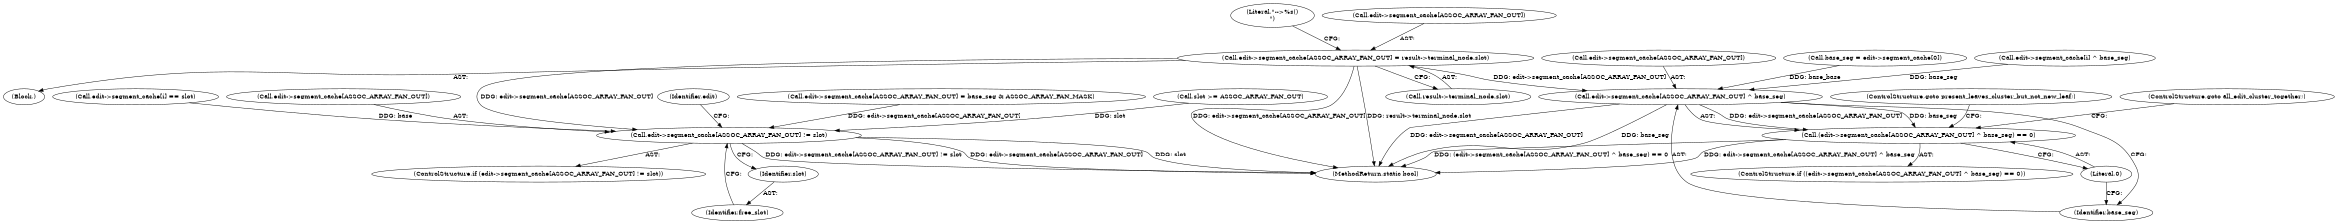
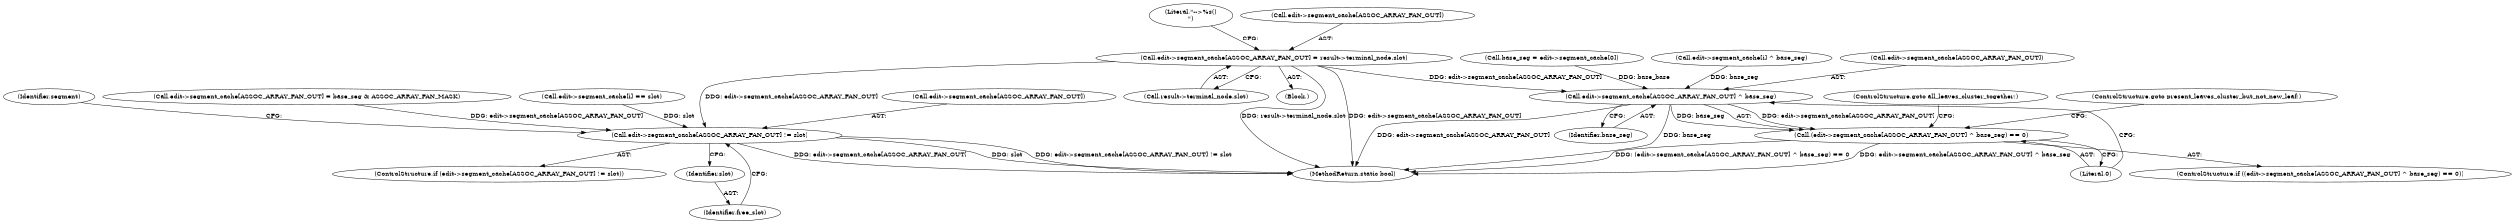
node "(Identifier,edit)": label "(Identifier,edit)" -> "(Identifier,segment)"
node "(Call,slot >= ASSOC_ARRAY_FAN_OUT)": removed
node "(ControlStructure,goto all_edit_cluster_together;)": label "(ControlStructure,goto all_edit_cluster_together;)" -> "(ControlStructure,goto all_leaves_cluster_together;)"
edge "(Call,edit->segment_cache[i] == slot)" -> "(Call,edit->segment_cache[ASSOC_ARRAY_FAN_OUT] != slot)": label "DDG: base" -> "DDG: slot"
edge "(Literal,0)" -> "(Identifier,base_seg)": now "(Literal,0)" -> "(Call,edit->segment_cache[ASSOC_ARRAY_FAN_OUT] ^ base_seg)"
